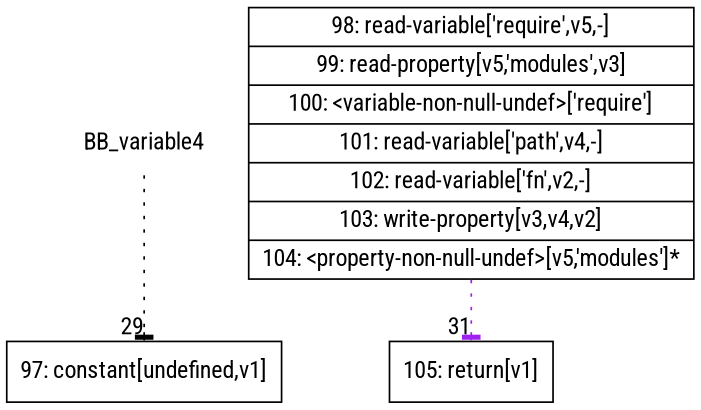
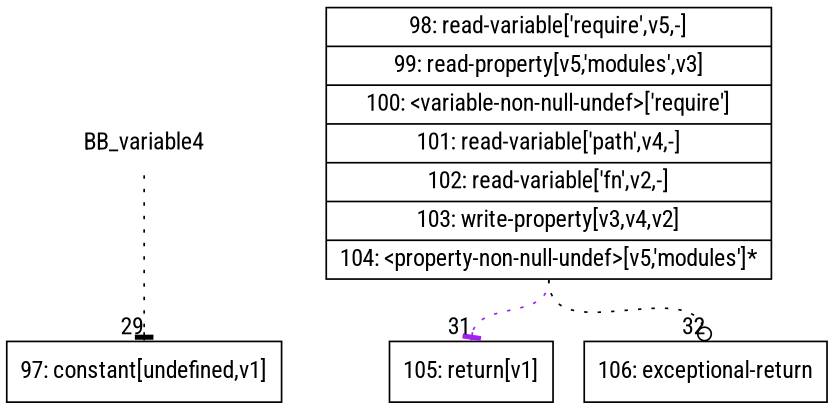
node "106: exceptional-return": added
